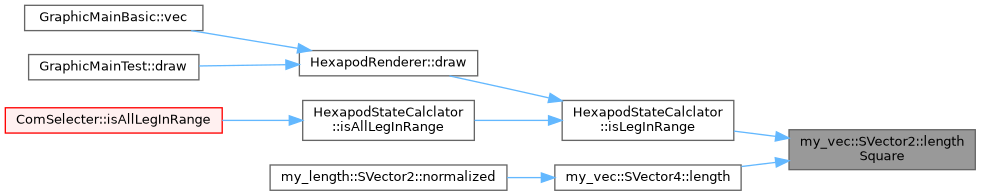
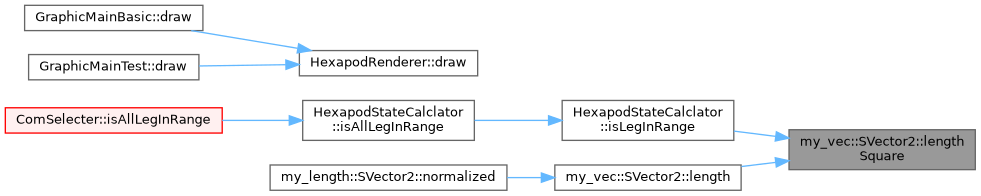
node "GraphicMainBasic::vec": label "GraphicMainBasic::vec" -> "GraphicMainBasic::draw"
edge "HexapodRenderer::draw" -> "HexapodStateCalclator ::isLegInRange": removed
node "my_vec::SVector4::length": label "my_vec::SVector4::length" -> "my_vec::SVector2::length"
